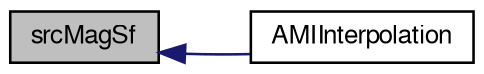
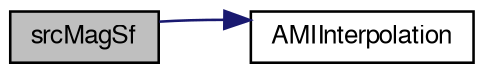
edge "AMIInterpolation" -> "srcMagSf": reversed
